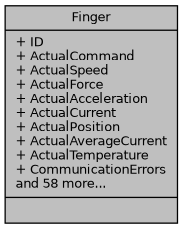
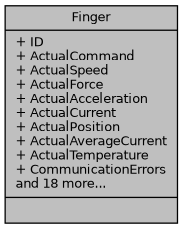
node "Finger": text "and 58 more..." -> "and 18 more..."
